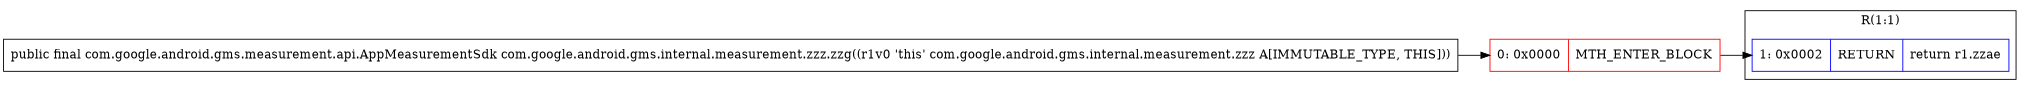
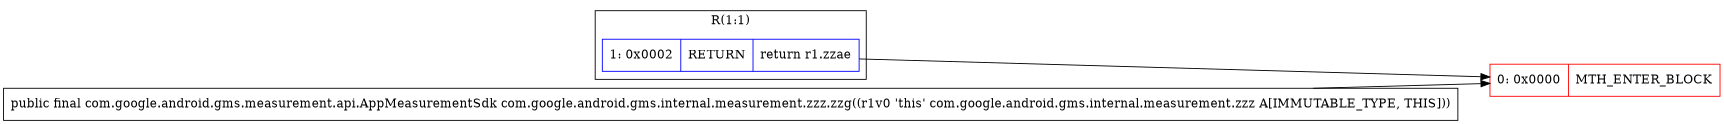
edge "0: 0x0000" -> "1: 0x0002": reversed
